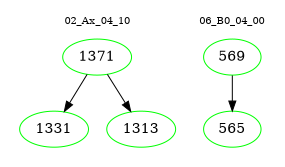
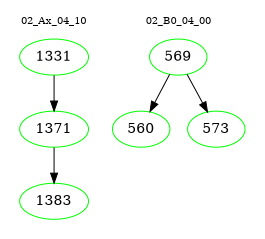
cluster "06_B0_04_00": label "06_B0_04_00" -> "02_B0_04_00"
edge "1371" -> "1331": reversed
node "1313": label "1313" -> "1383"
node "573": added
node "565": label "565" -> "560"
